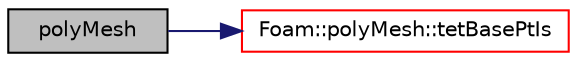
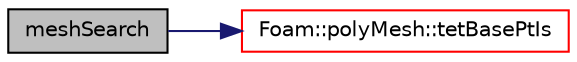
node "polyMesh": label "polyMesh" -> "meshSearch"
